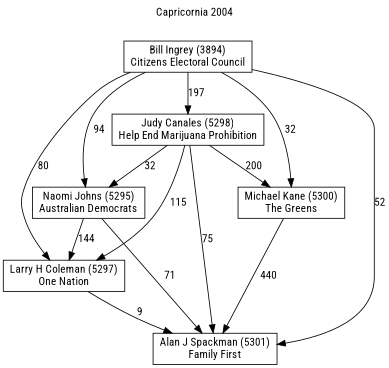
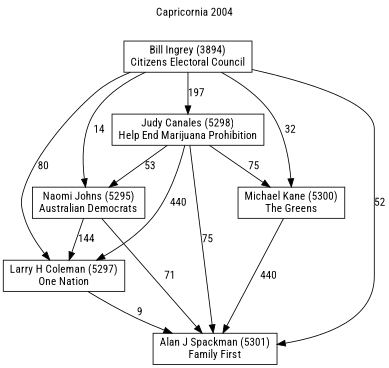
edge "Bill Ingrey (3894) Citizens Electoral Council" -> "Naomi Johns (5295) Australian Democrats": label "94" -> "14"
edge "Judy Canales (5298) Help End Marijuana Prohibition" -> "Naomi Johns (5295) Australian Democrats": label "32" -> "53"
edge "Judy Canales (5298) Help End Marijuana Prohibition" -> "Michael Kane (5300) The Greens": label "200" -> "75"
edge "Judy Canales (5298) Help End Marijuana Prohibition" -> "Larry H Coleman (5297) One Nation": label "115" -> "440"
